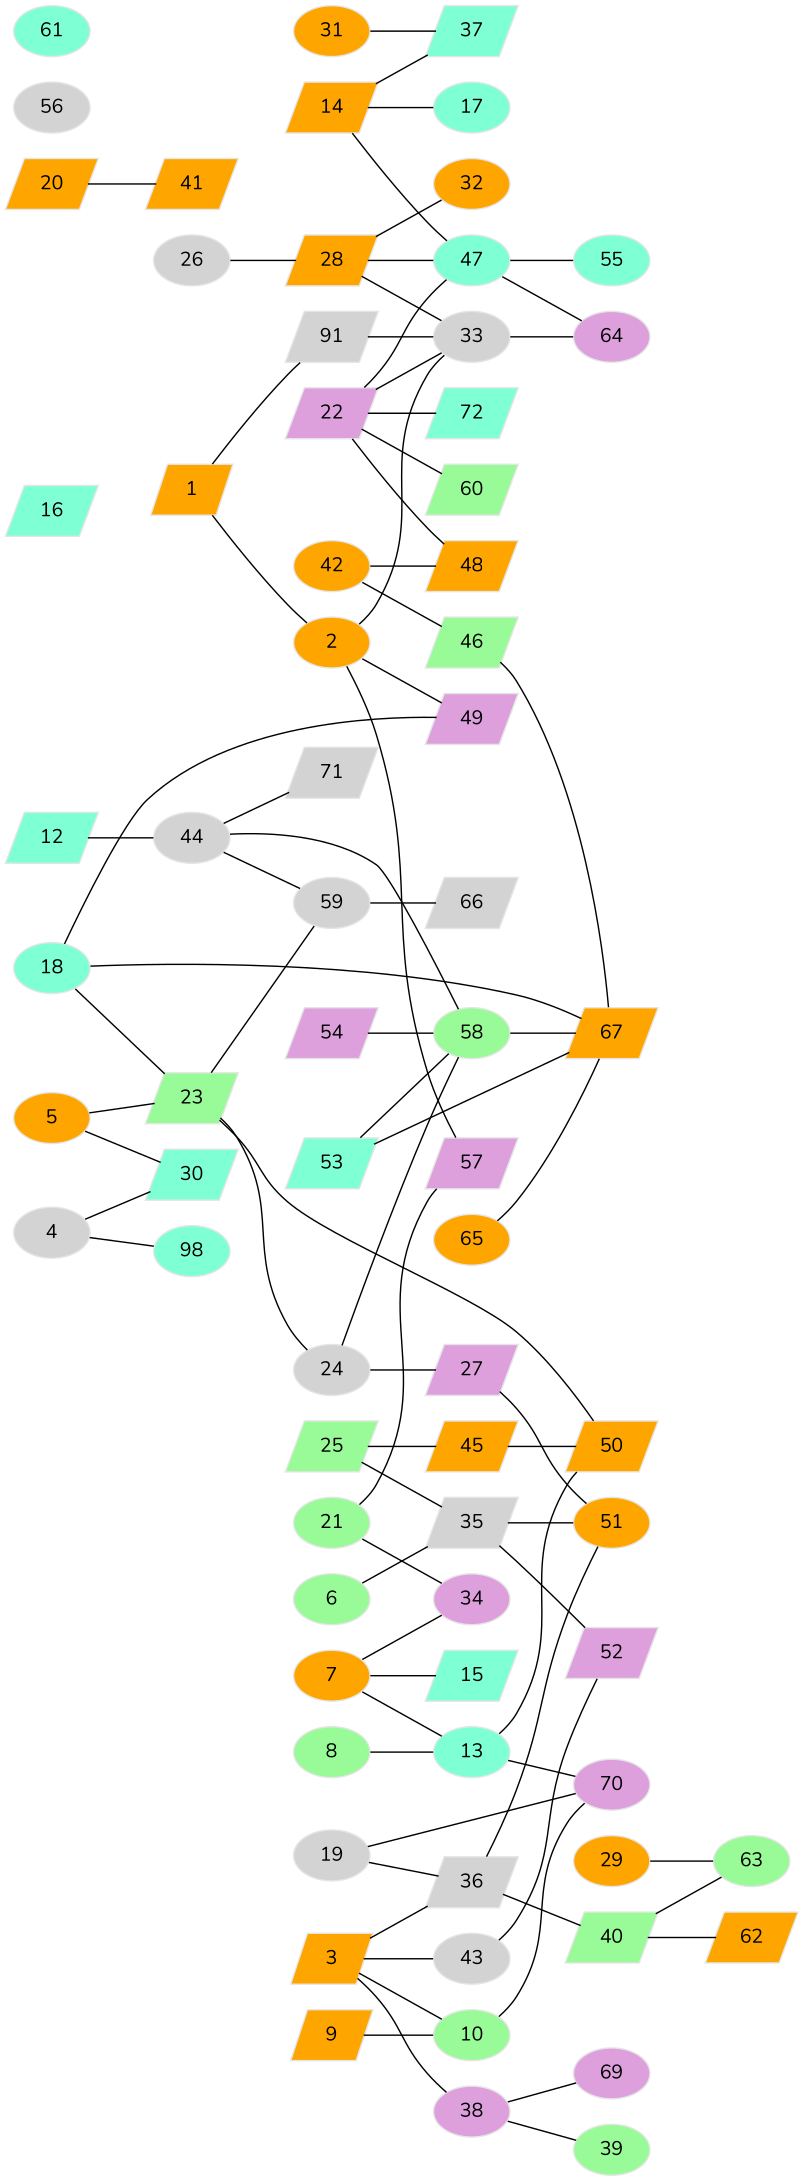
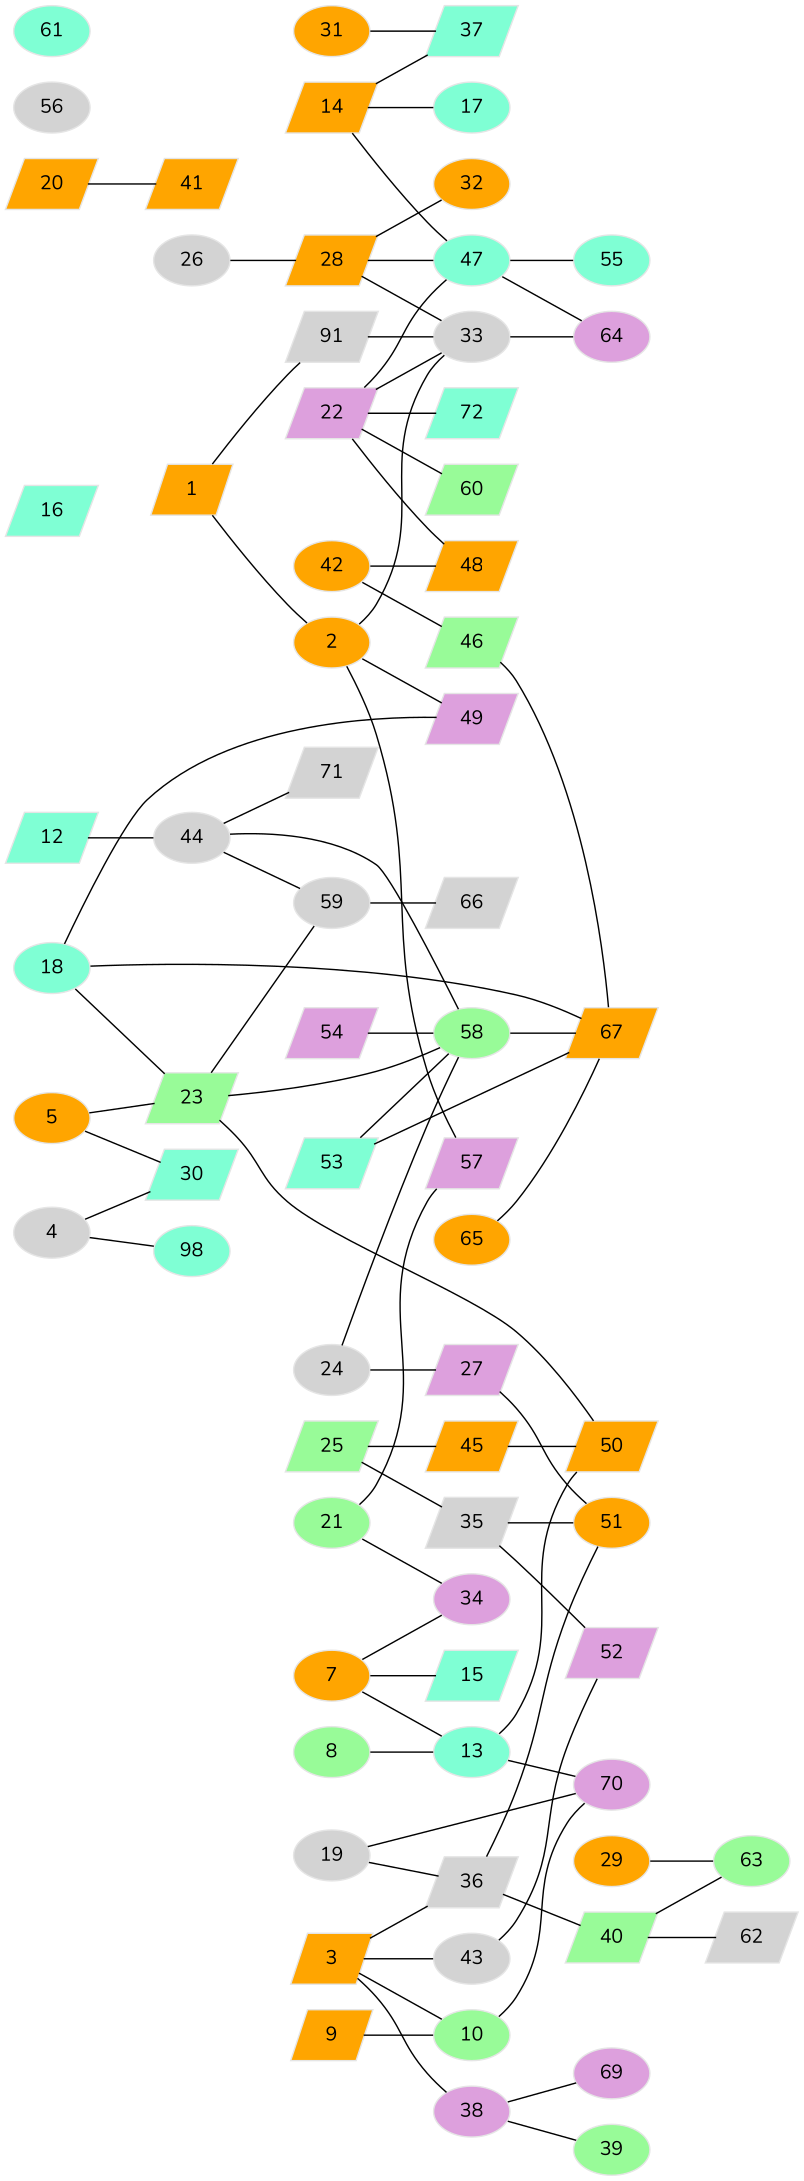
edge "23" -- "24": now "23" -- "58"
node "6": removed
node "62": fillcolor orange -> lightgrey
